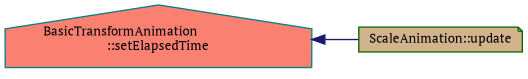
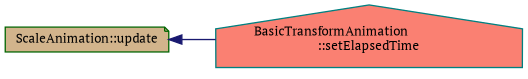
edge "ScaleAnimation::update" -> "BasicTransformAnimation ::setElapsedTime": reversed
